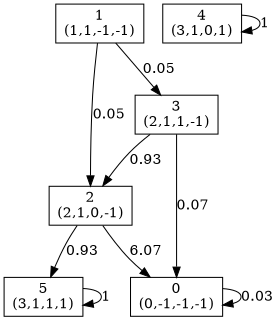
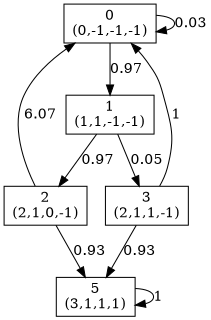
node "4 (3,1,0,1)": removed
edge "0 (0,-1,-1,-1)" -> "1 (1,1,-1,-1)": added, label "0.97"
edge "1 (1,1,-1,-1)" -> "2 (2,1,0,-1)": label "0.05" -> "0.97"
edge "3 (2,1,1,-1)" -> "2 (2,1,0,-1)": now "3 (2,1,1,-1)" -> "5 (3,1,1,1)"
edge "3 (2,1,1,-1)" -> "0 (0,-1,-1,-1)": label "0.07" -> "1"
